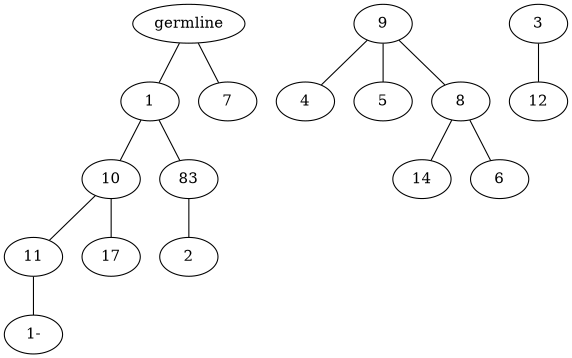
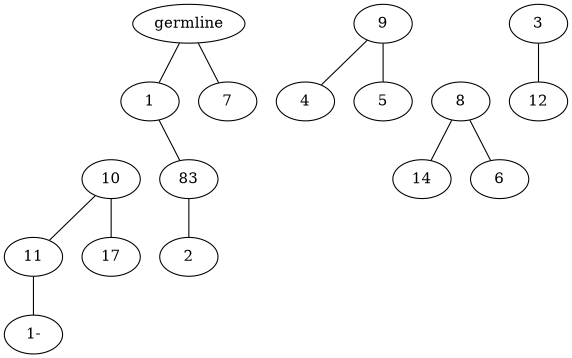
edge "9" -- "8": removed
edge "1" -- "10": removed
